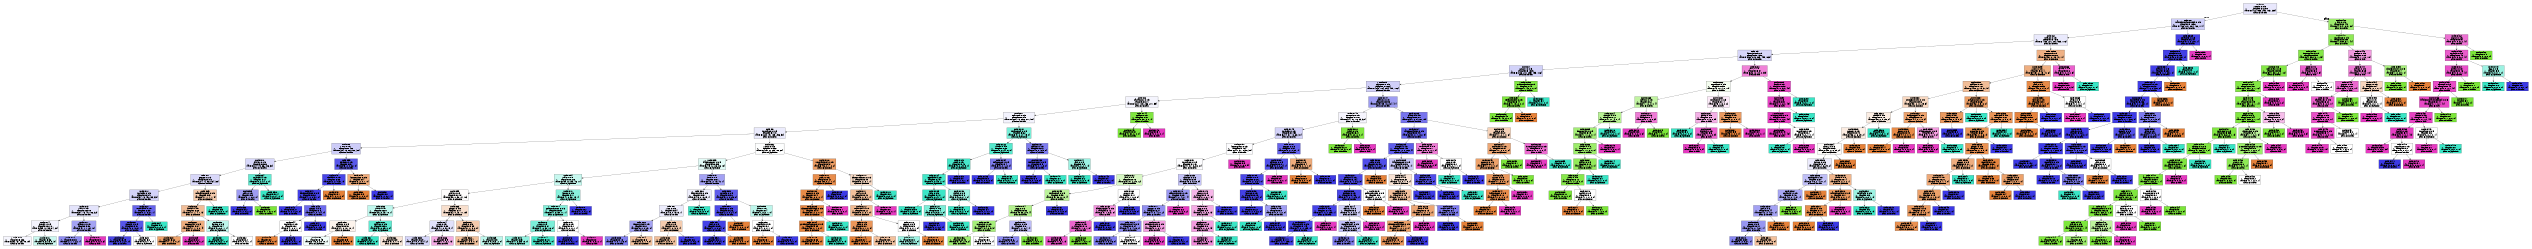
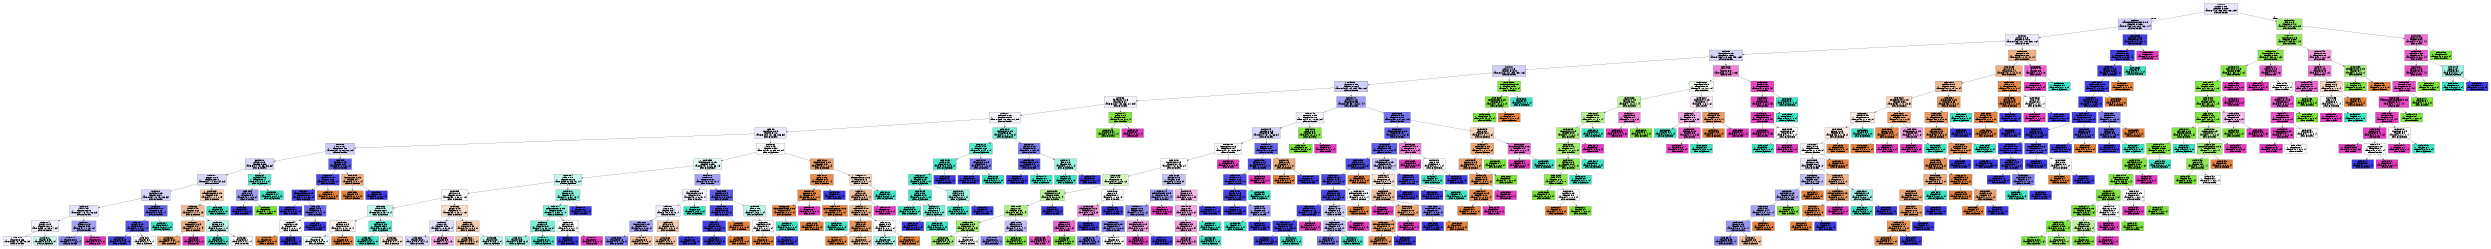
edge "node #334" -> "node #336": now "node #335" -> "node #336"
edge "node #103" -> "node #104": now "node #109" -> "node #104"
